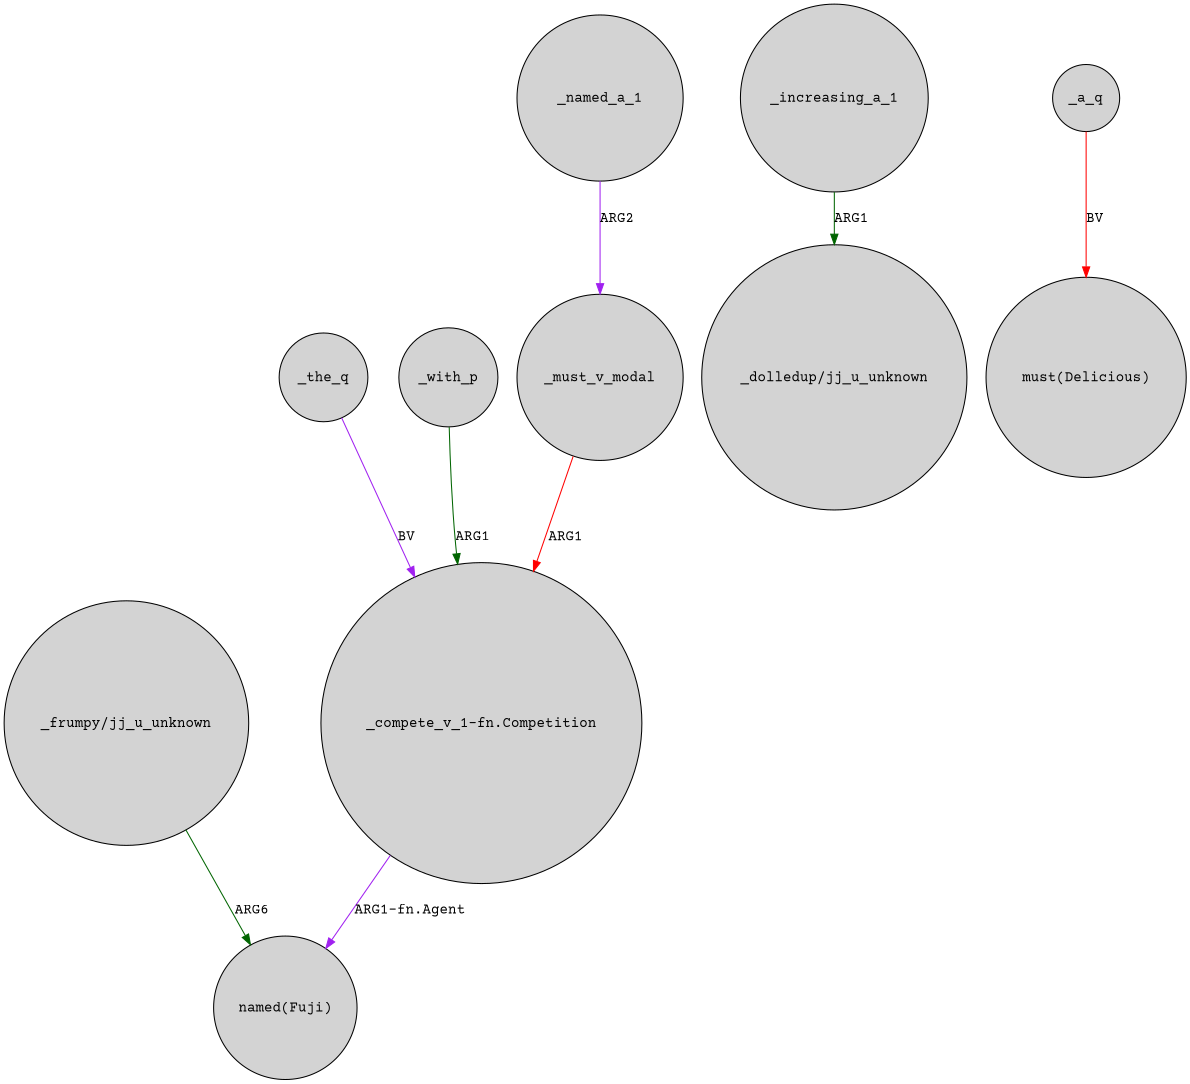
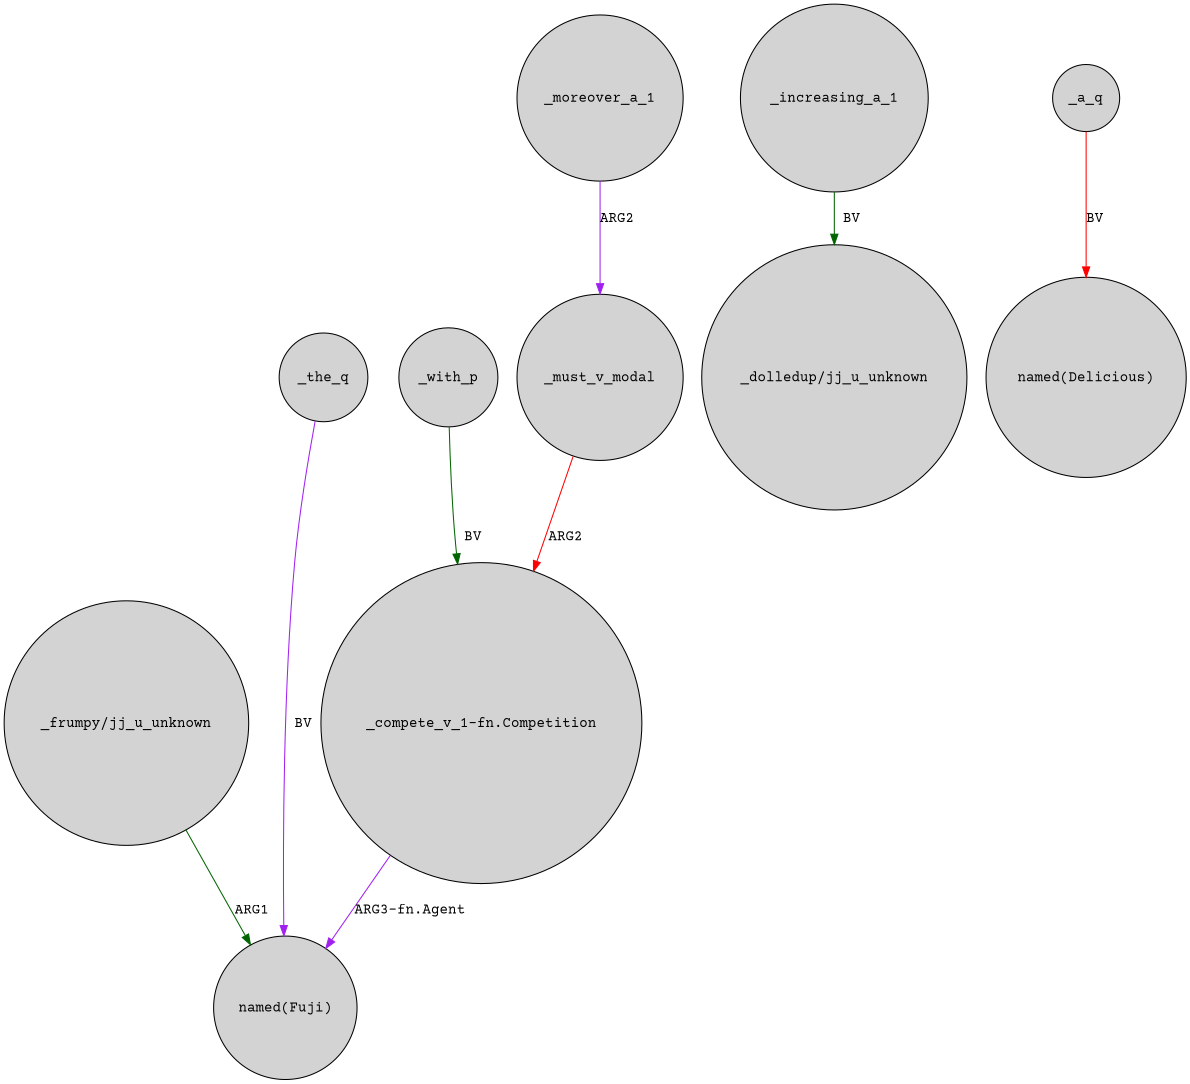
node "_named_a_1": label "_named_a_1" -> "_moreover_a_1"
edge "_increasing_a_1" -> "_dolledup/jj_u_unknown": label "ARG1" -> "BV"
node "must(Delicious)": label "must(Delicious)" -> "named(Delicious)"
edge "_the_q" -> "_compete_v_1-fn.Competition": now "_the_q" -> "named(Fuji)"
edge "_with_p" -> "_compete_v_1-fn.Competition": label "ARG1" -> "BV"
edge "_must_v_modal" -> "_compete_v_1-fn.Competition": label "ARG1" -> "ARG2"
edge "_frumpy/jj_u_unknown" -> "named(Fuji)": label "ARG6" -> "ARG1"
edge "_compete_v_1-fn.Competition" -> "named(Fuji)": label "ARG1-fn.Agent" -> "ARG3-fn.Agent"
